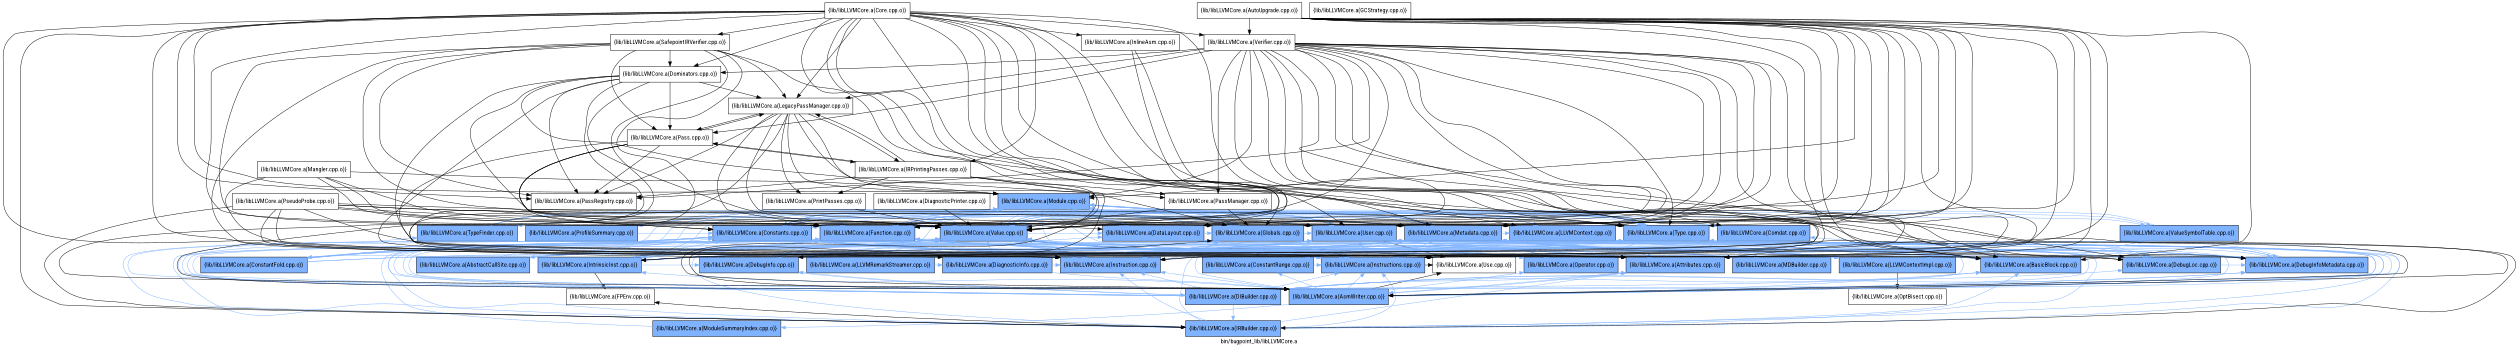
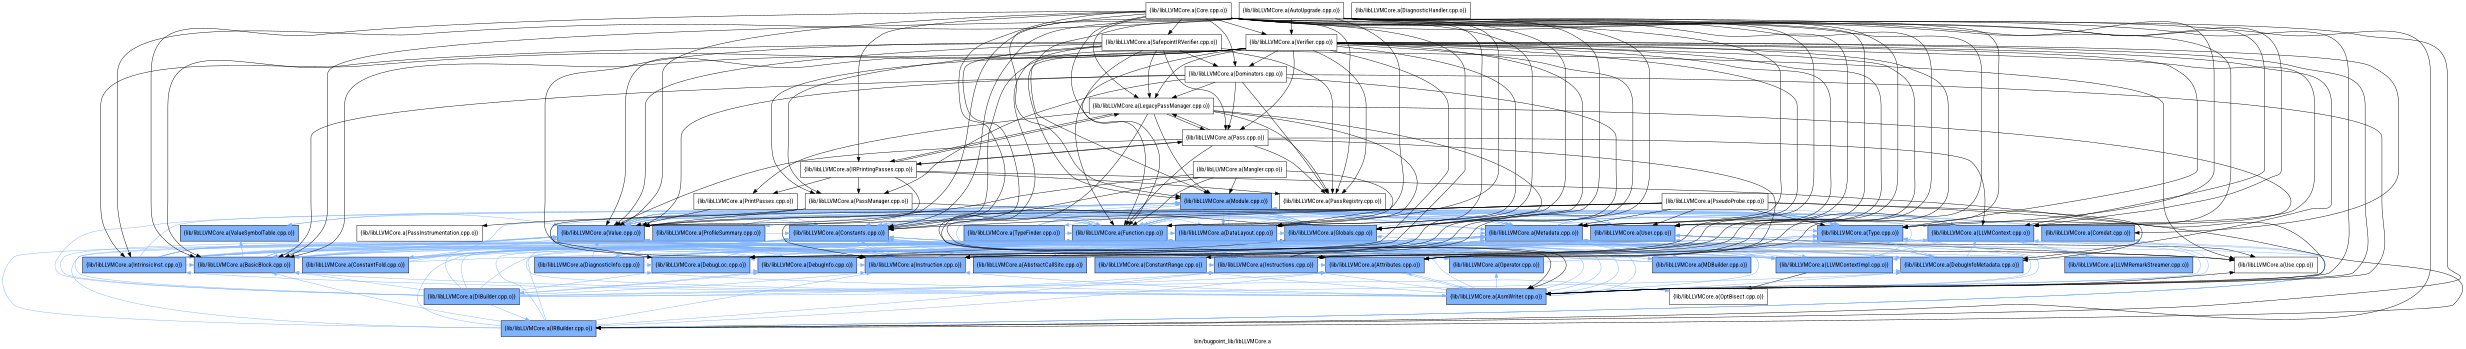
node "{lib/libLLVMCore.a(GCStrategy.cpp.o)}": removed
node "{lib/libLLVMCore.a(DiagnosticHandler.cpp.o)}": added
node "{lib/libLLVMCore.a(InlineAsm.cpp.o)}": removed
edge "{lib/libLLVMCore.a(SafepointIRVerifier.cpp.o)}" -> "{lib/libLLVMCore.a(PassManager.cpp.o)}": added
edge "{lib/libLLVMCore.a(SafepointIRVerifier.cpp.o)}" -> "{lib/libLLVMCore.a(Constants.cpp.o)}": added
edge "{lib/libLLVMCore.a(Verifier.cpp.o)}" -> "{lib/libLLVMCore.a(DataLayout.cpp.o)}": added
edge "{lib/libLLVMCore.a(Verifier.cpp.o)}" -> "{lib/libLLVMCore.a(ConstantRange.cpp.o)}": added
node "{lib/libLLVMCore.a(DiagnosticPrinter.cpp.o)}": removed
edge "{lib/libLLVMCore.a(Value.cpp.o)}" -> "{lib/libLLVMCore.a(ValueSymbolTable.cpp.o)}": removed
edge "{lib/libLLVMCore.a(Dominators.cpp.o)}" -> "{lib/libLLVMCore.a(Globals.cpp.o)}": now "{lib/libLLVMCore.a(AutoUpgrade.cpp.o)}" -> "{lib/libLLVMCore.a(Globals.cpp.o)}"
node "{lib/libLLVMCore.a(PassInstrumentation.cpp.o)}": added
edge "{lib/libLLVMCore.a(Instructions.cpp.o)}" -> "{lib/libLLVMCore.a(Instruction.cpp.o)}": now "{lib/libLLVMCore.a(Operator.cpp.o)}" -> "{lib/libLLVMCore.a(Instruction.cpp.o)}"
edge "{lib/libLLVMCore.a(LegacyPassManager.cpp.o)}" -> "{lib/libLLVMCore.a(DiagnosticInfo.cpp.o)}": removed
edge "{lib/libLLVMCore.a(Attributes.cpp.o)}" -> "{lib/libLLVMCore.a(Metadata.cpp.o)}": now "{lib/libLLVMCore.a(MDBuilder.cpp.o)}" -> "{lib/libLLVMCore.a(Metadata.cpp.o)}"
edge "{lib/libLLVMCore.a(DebugInfo.cpp.o)}" -> "{lib/libLLVMCore.a(Function.cpp.o)}": reversed
edge "{lib/libLLVMCore.a(BasicBlock.cpp.o)}" -> "{lib/libLLVMCore.a(Type.cpp.o)}": removed
edge "{lib/libLLVMCore.a(User.cpp.o)}" -> "{lib/libLLVMCore.a(IntrinsicInst.cpp.o)}": removed
edge "{lib/libLLVMCore.a(Module.cpp.o)}" -> "{lib/libLLVMCore.a(DebugInfoMetadata.cpp.o)}": now "{lib/libLLVMCore.a(Module.cpp.o)}" -> "{lib/libLLVMCore.a(LLVMContext.cpp.o)}"
edge "{lib/libLLVMCore.a(DIBuilder.cpp.o)}" -> "{lib/libLLVMCore.a(Type.cpp.o)}": now "{lib/libLLVMCore.a(DIBuilder.cpp.o)}" -> "{lib/libLLVMCore.a(OptBisect.cpp.o)}"
node "{lib/libLLVMCore.a(FPEnv.cpp.o)}": removed
node "{lib/libLLVMCore.a(ModuleSummaryIndex.cpp.o)}": removed
